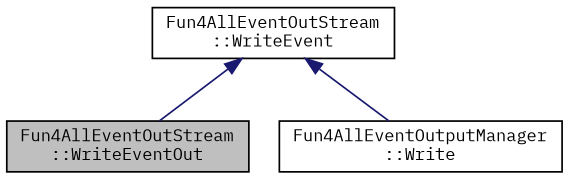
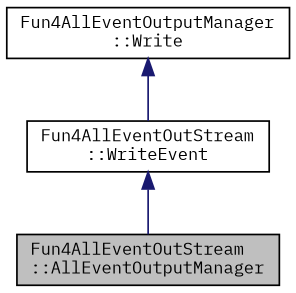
edge "Fun4AllEventOutputManager ::Write" -> "Fun4AllEventOutStream ::WriteEvent": reversed
node "Fun4AllEventOutStream ::WriteEventOut": label "Fun4AllEventOutStream ::WriteEventOut" -> "Fun4AllEventOutStream ::AllEventOutputManager"
